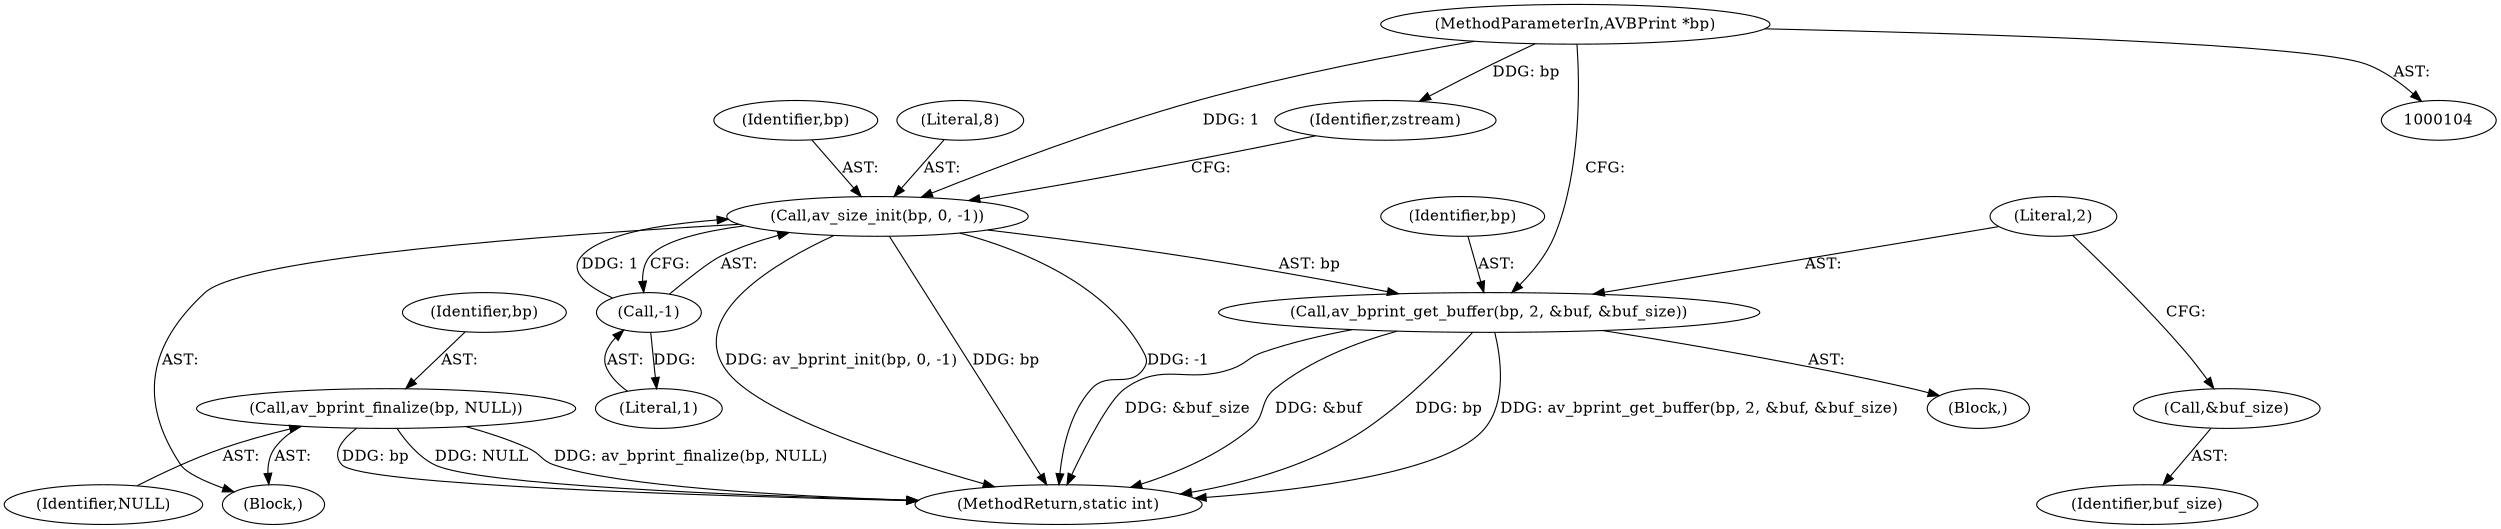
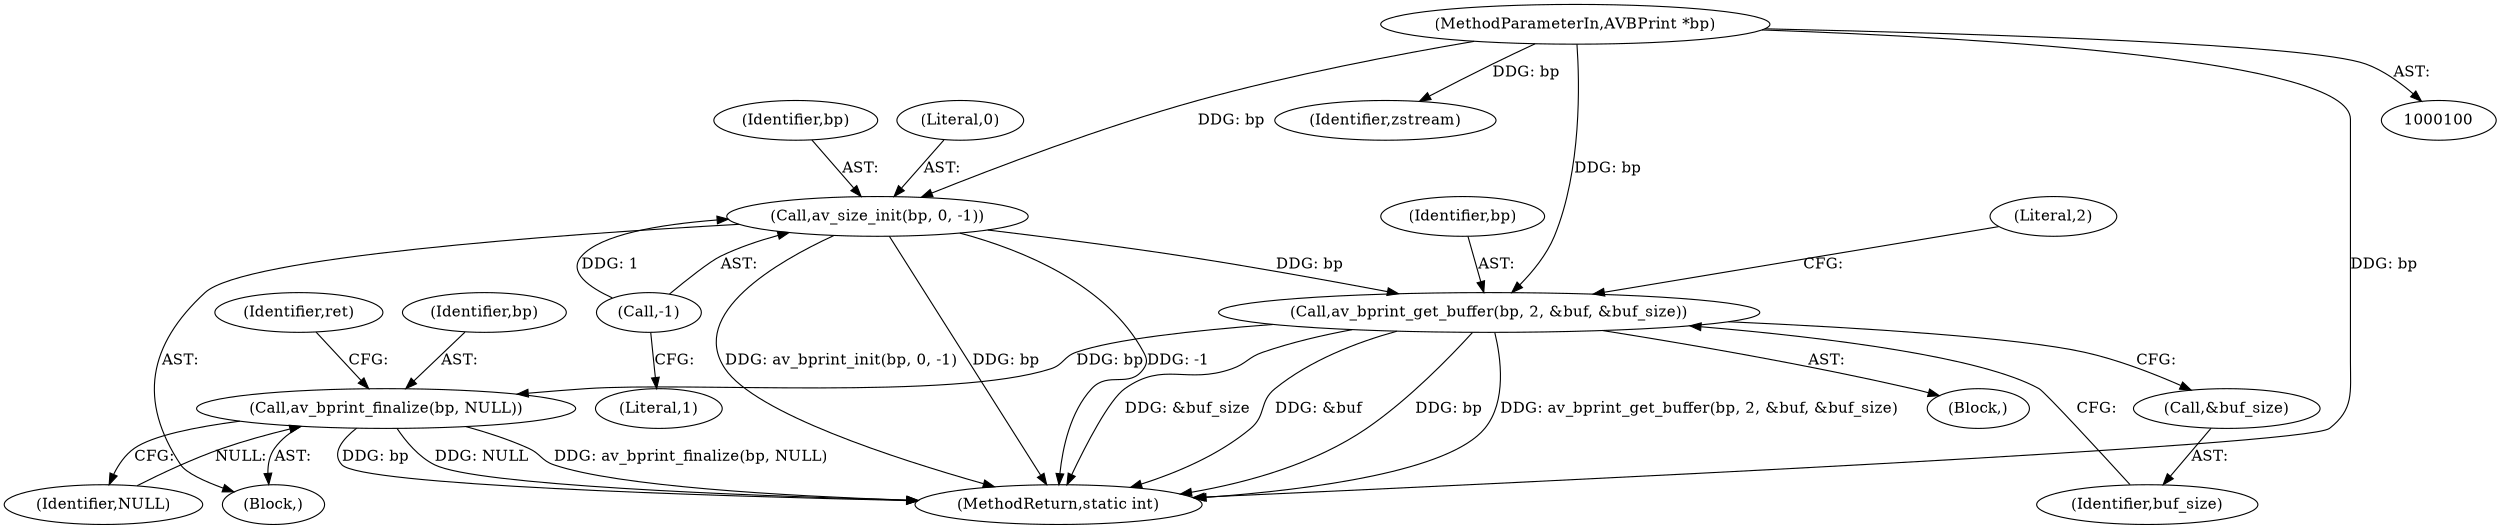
node "(Literal,8)": label "(Literal,8)" -> "(Literal,0)"
edge "(MethodParameterIn,AVBPrint *bp)" -> "(Call,av_size_init(bp, 0, -1))": label "DDG: 1" -> "DDG: bp"
node "1000104": label "1000104" -> "1000100"
edge "(MethodParameterIn,AVBPrint *bp)" -> "(Call,av_bprint_get_buffer(bp, 2, &buf, &buf_size))": label "CFG: " -> "DDG: bp"
edge "(Identifier,zstream)" -> "(Call,av_size_init(bp, 0, -1))": removed, label "CFG:"
edge "(Call,av_size_init(bp, 0, -1))" -> "(Call,-1)": removed, label "CFG:"
edge "(Call,av_size_init(bp, 0, -1))" -> "(Call,av_bprint_get_buffer(bp, 2, &buf, &buf_size))": label "AST: bp" -> "DDG: bp"
edge "(Literal,2)" -> "(Call,av_bprint_get_buffer(bp, 2, &buf, &buf_size))": label "AST: " -> "CFG: "
edge "(Literal,2)" -> "(Call,&buf_size)": now "(Call,av_bprint_get_buffer(bp, 2, &buf, &buf_size))" -> "(Call,&buf_size)"
node "(Identifier,ret)": added
edge "(Identifier,buf_size)" -> "(Call,av_bprint_get_buffer(bp, 2, &buf, &buf_size))": added, label "CFG:"
edge "(Call,-1)" -> "(Literal,1)": label "DDG: " -> "CFG: "
edge "(Literal,1)" -> "(Call,-1)": removed, label "AST:"
edge "(Call,av_bprint_get_buffer(bp, 2, &buf, &buf_size))" -> "(Call,av_bprint_finalize(bp, NULL))": added, label "DDG: bp"
edge "(Call,av_bprint_finalize(bp, NULL))" -> "(Identifier,NULL)": added, label "CFG:"
edge "(MethodParameterIn,AVBPrint *bp)" -> "(MethodReturn,static int)": added, label "DDG: bp"
edge "(Identifier,NULL)" -> "(Call,av_bprint_finalize(bp, NULL))": label "AST: " -> "NULL: "
